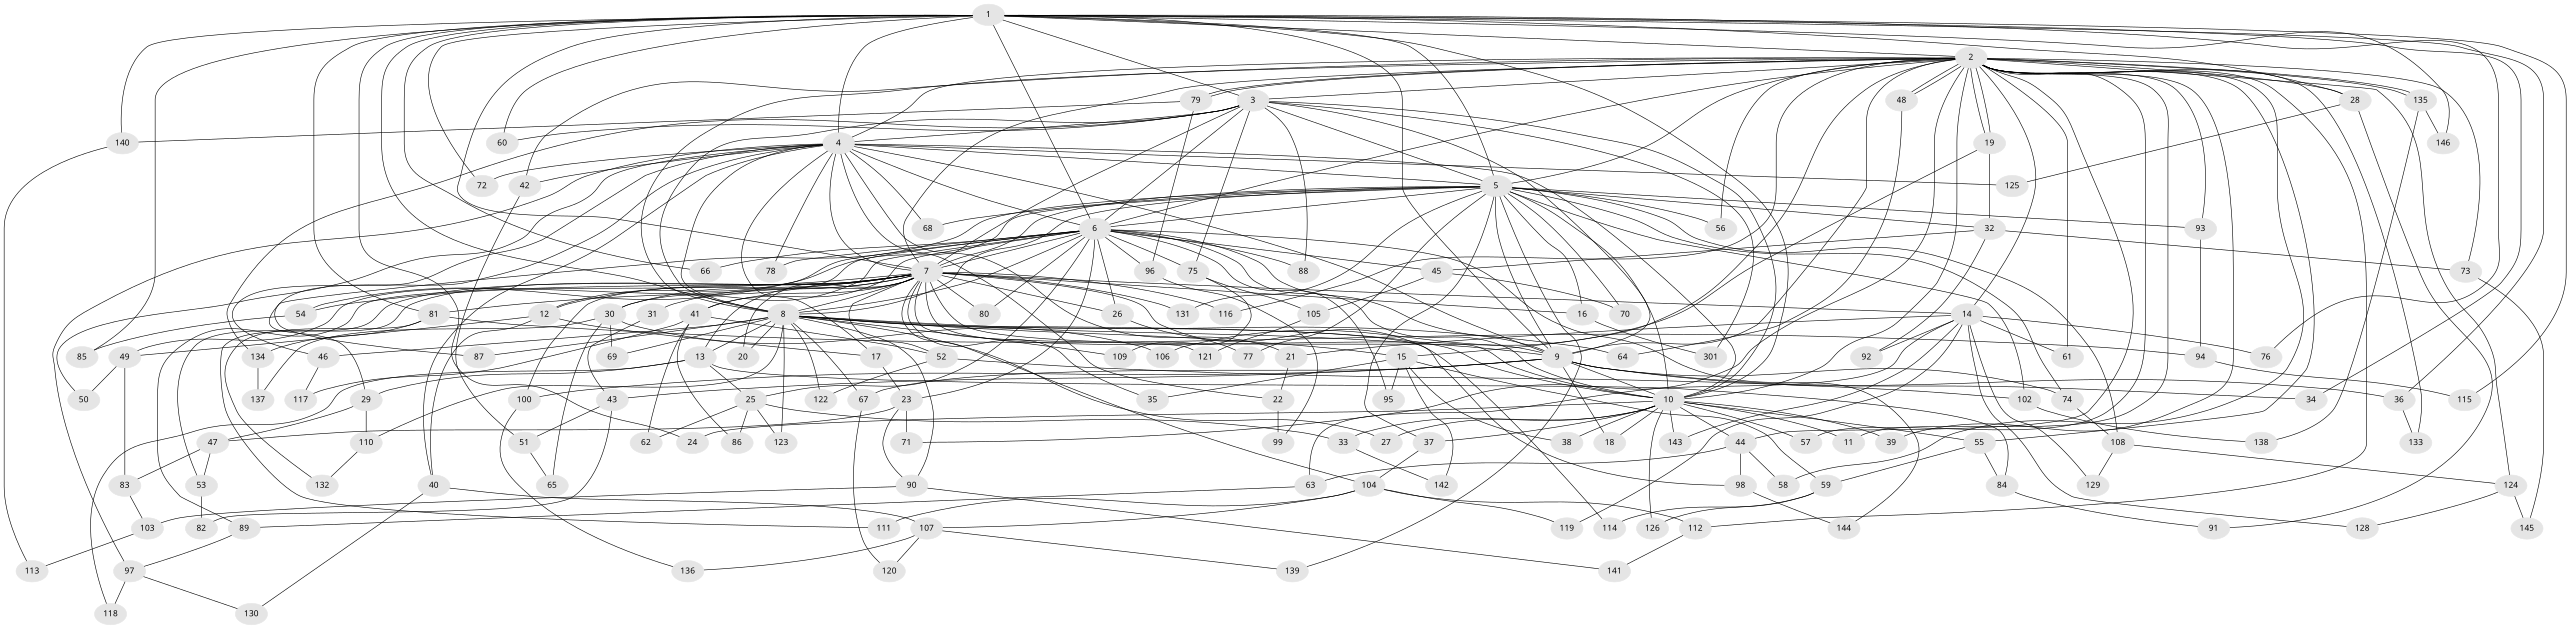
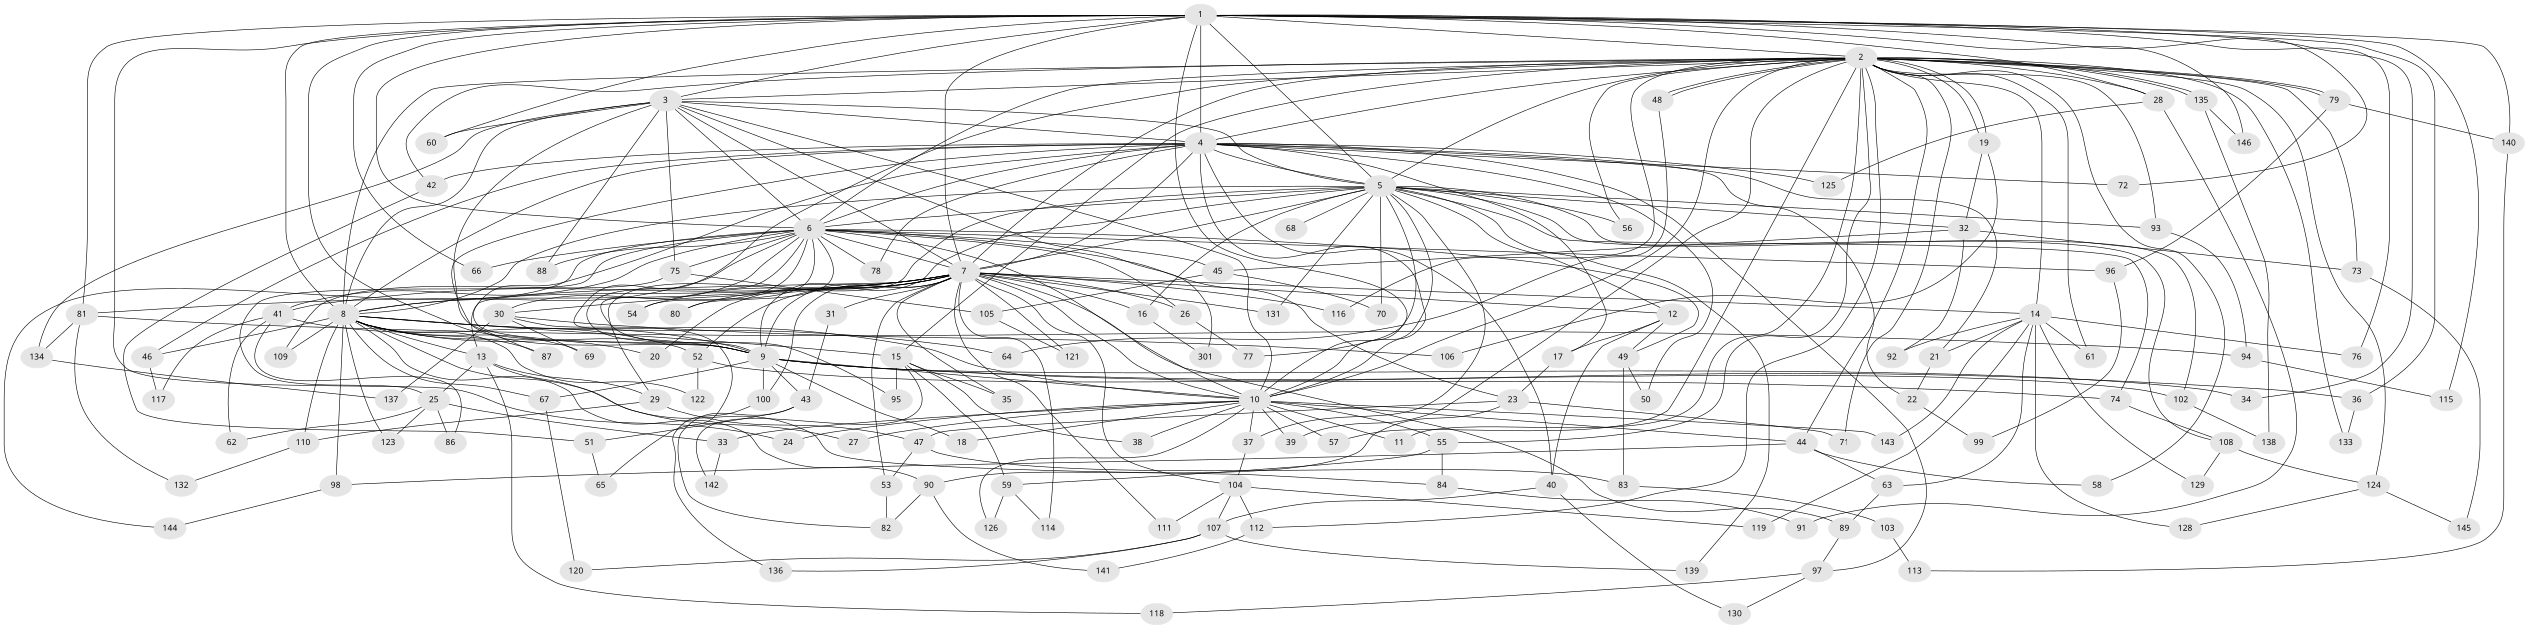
edge "4" -- "68": removed
node "85": removed
edge "90" -- "103": now "90" -- "82"
